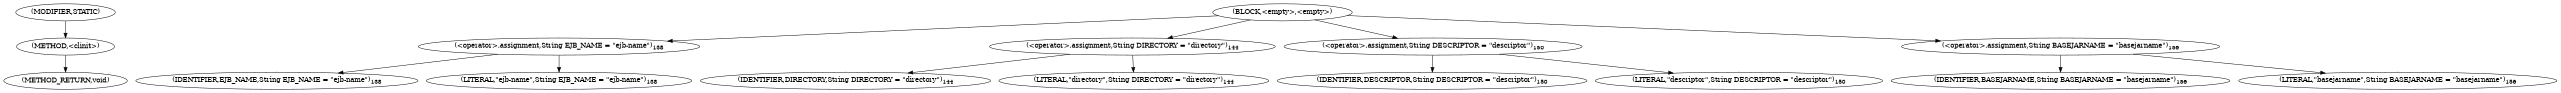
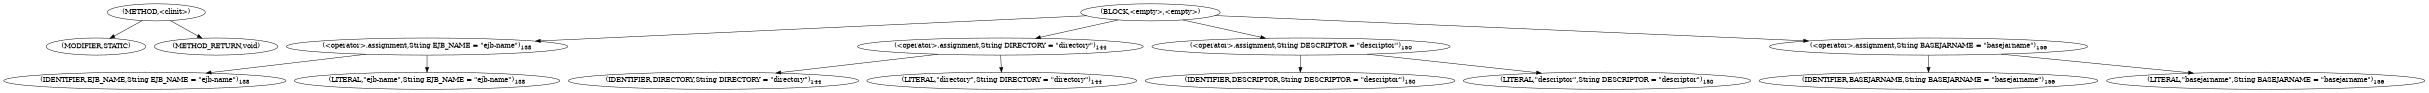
edge "(MODIFIER,STATIC)" -> "(METHOD,<clinit>)": reversed
